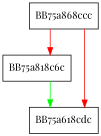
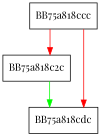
node "BB75a868ccc": label "BB75a868ccc" -> "BB75a818ccc"
node "BB75a818c6c": label "BB75a818c6c" -> "BB75a818c2c"
node "BB75a618cdc": label "BB75a618cdc" -> "BB75a818cdc"
